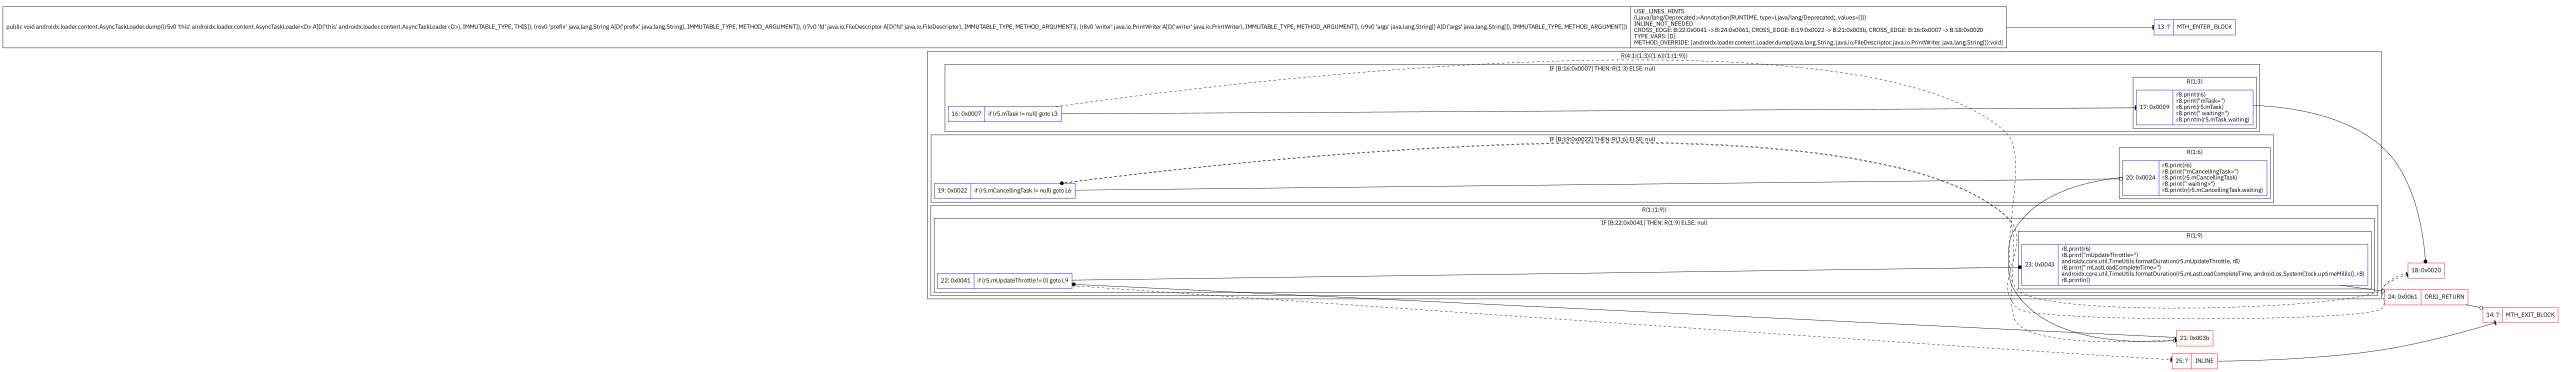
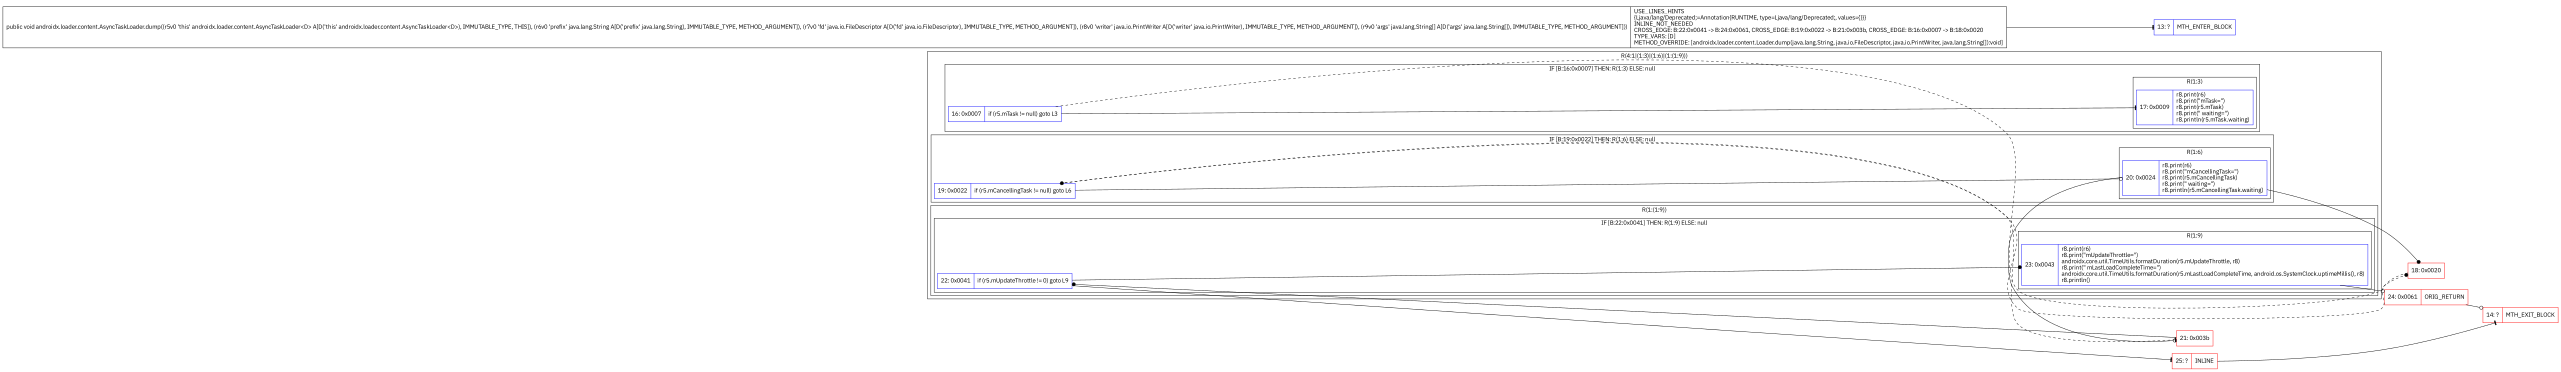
edge "16: 0x0007" -> "18: 0x0020": arrowhead tee -> dot
edge "17: 0x0009" -> "18: 0x0020": now "20: 0x0024" -> "18: 0x0020"
edge "22: 0x0041" -> "25: ?": style dashed -> solid
